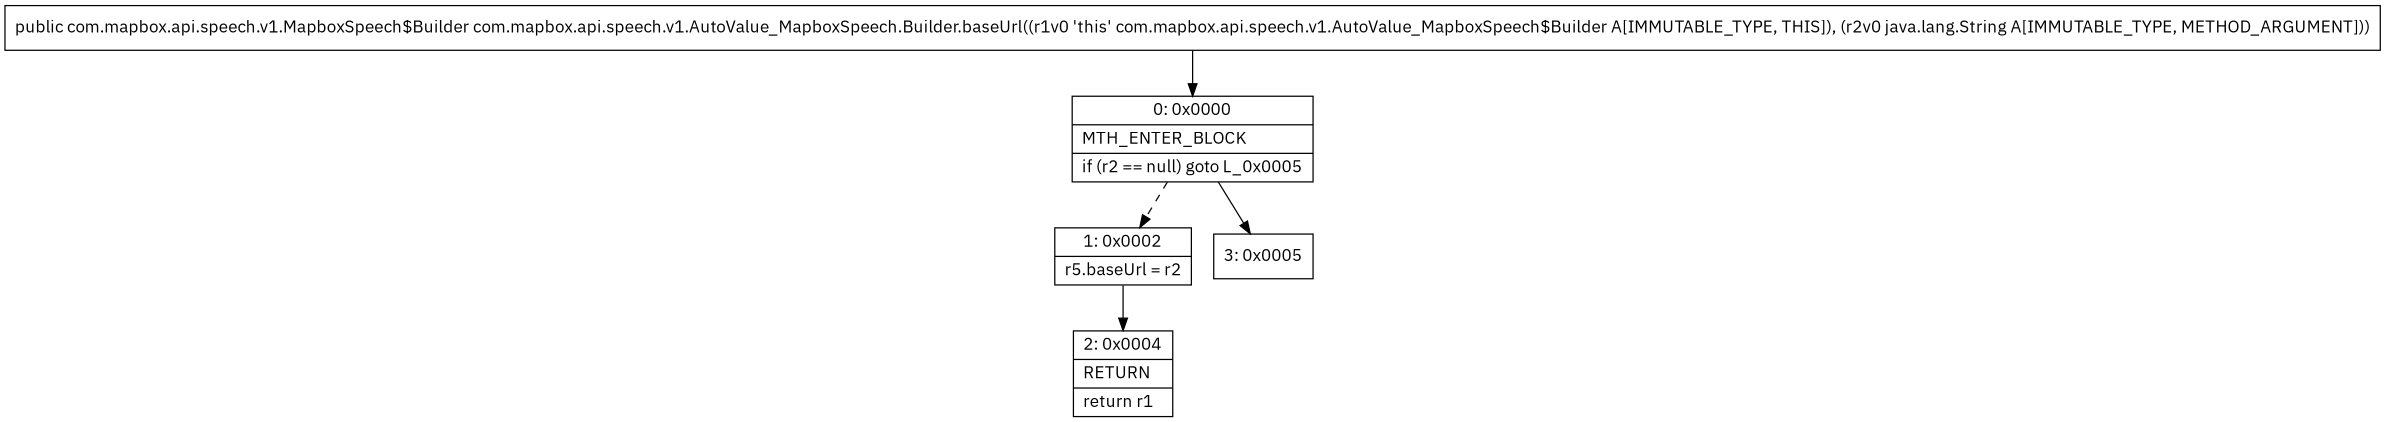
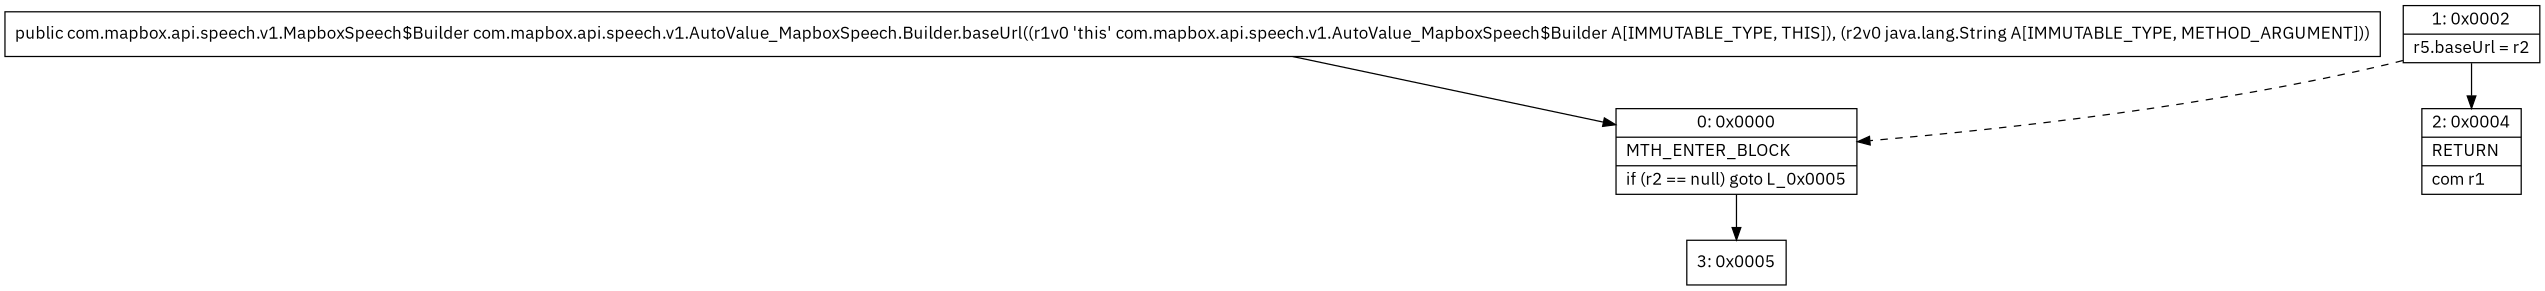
edge "0: 0x0000" -> "1: 0x0002": reversed
node "2: 0x0004": text "return r1" -> "com r1"
